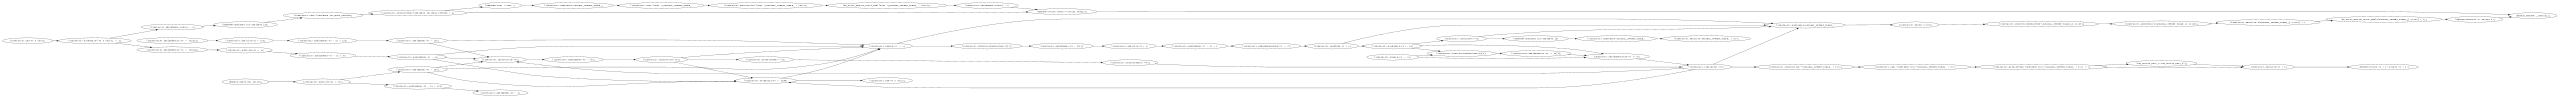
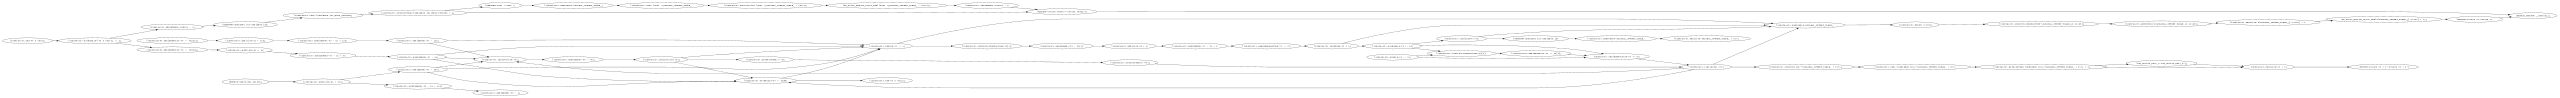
node "(RETURN,operator 0;,return 0;)": label "(RETURN,operator 0;,return 0;)" -> "(RETURN,return 0;,return 0;)"
